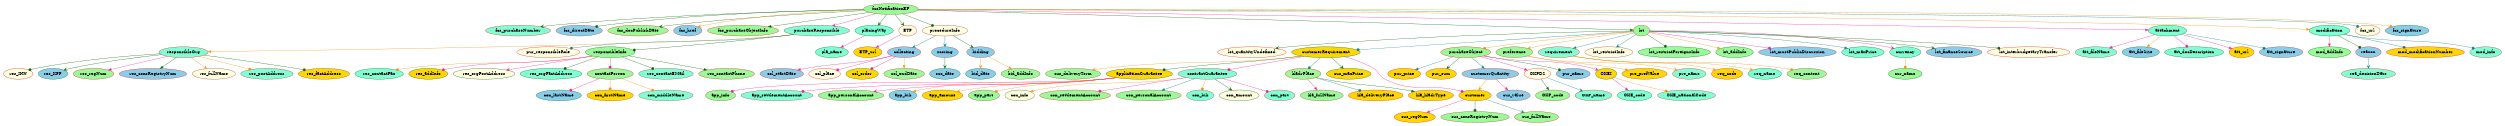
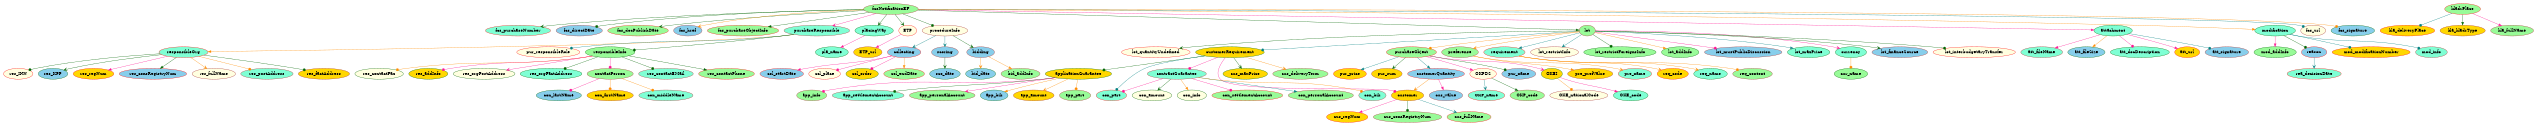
edge "customerRequirement" -> "kladrPlace": now "customerRequirement" -> "con_part"
node "res_regNum": fillcolor palegreen -> gold
node "res_contactFax": fillcolor aquamarine -> lightyellow
edge "applicationGuarantee" -> "app_settlementAccount": color deeppink -> darkgreen
node "OKE_nationalCode": fillcolor aquamarine -> lightyellow
